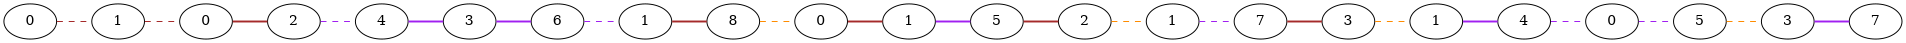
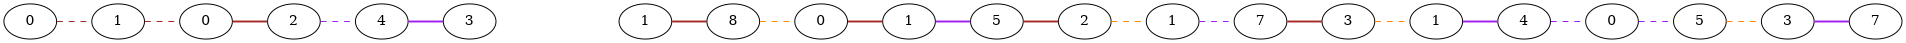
node "6": removed
